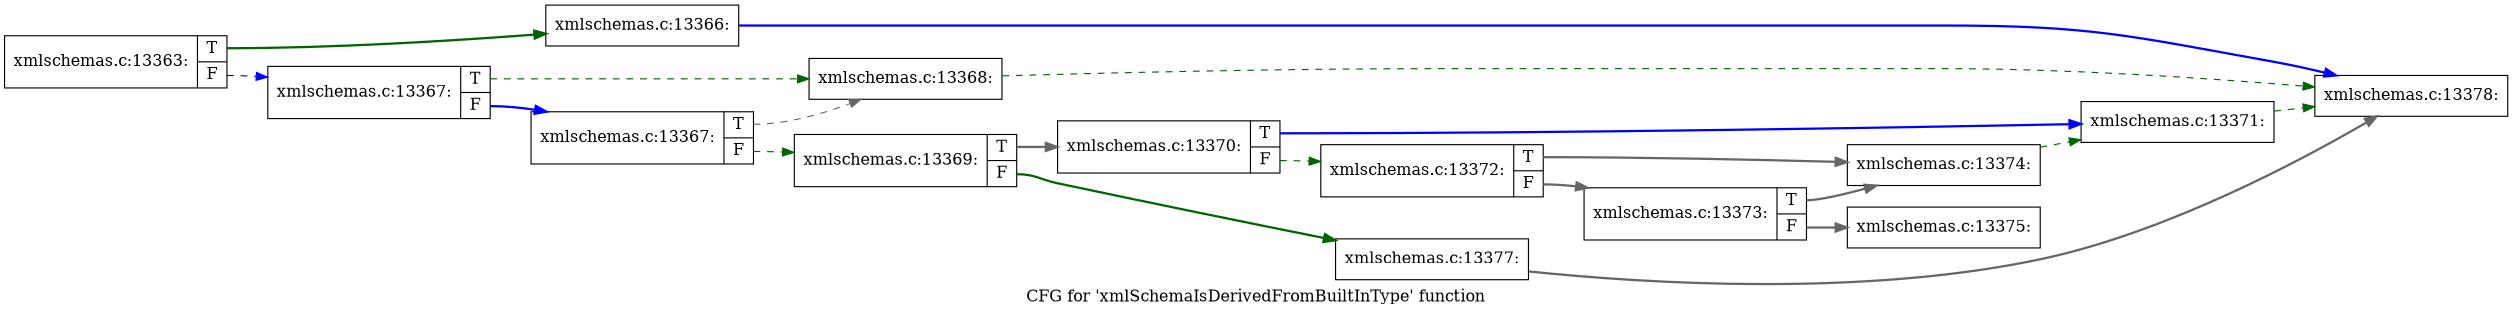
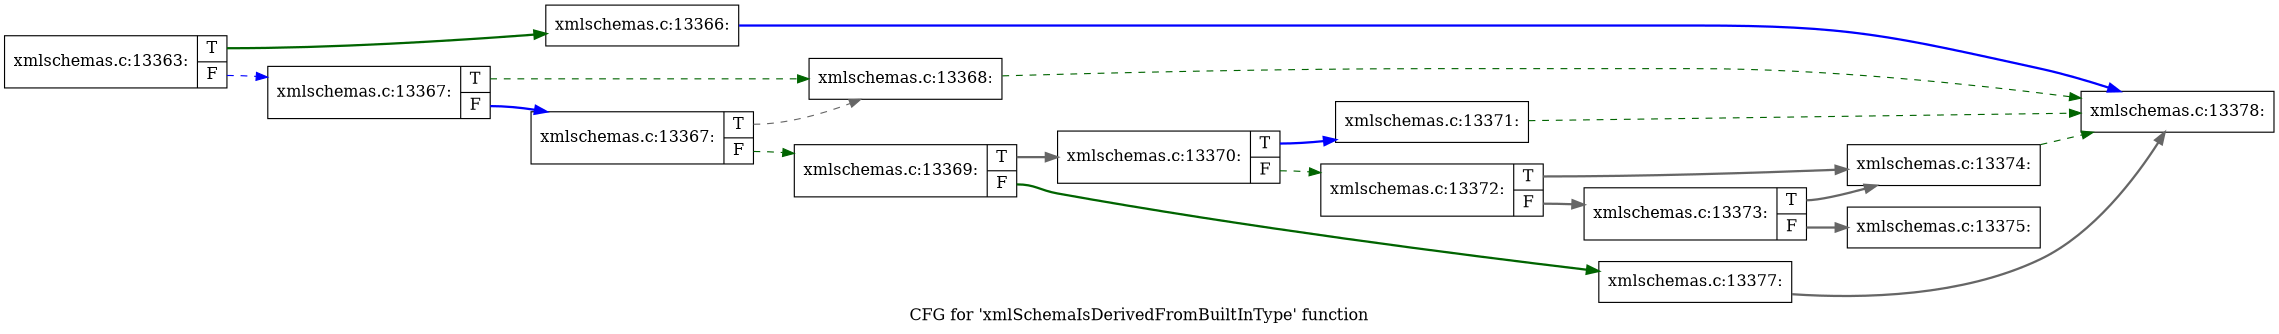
edge "xmlschemas.c:13374:" -> "xmlschemas.c:13371:": now "xmlschemas.c:13374:" -> "xmlschemas.c:13378:"
